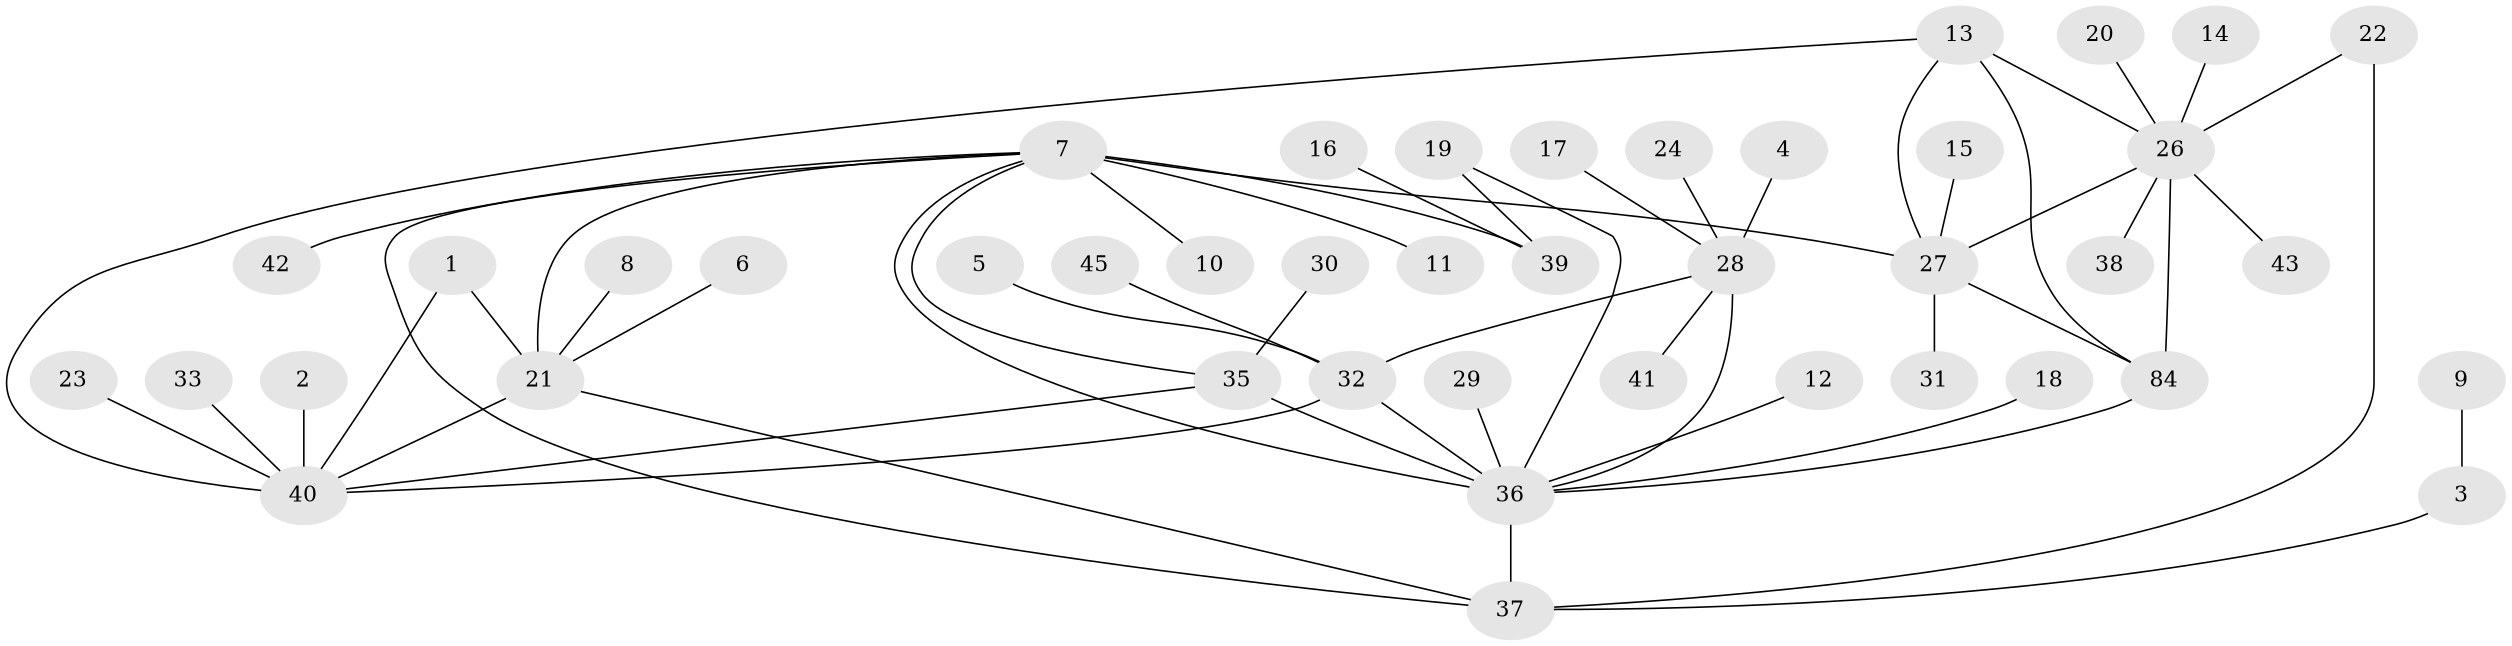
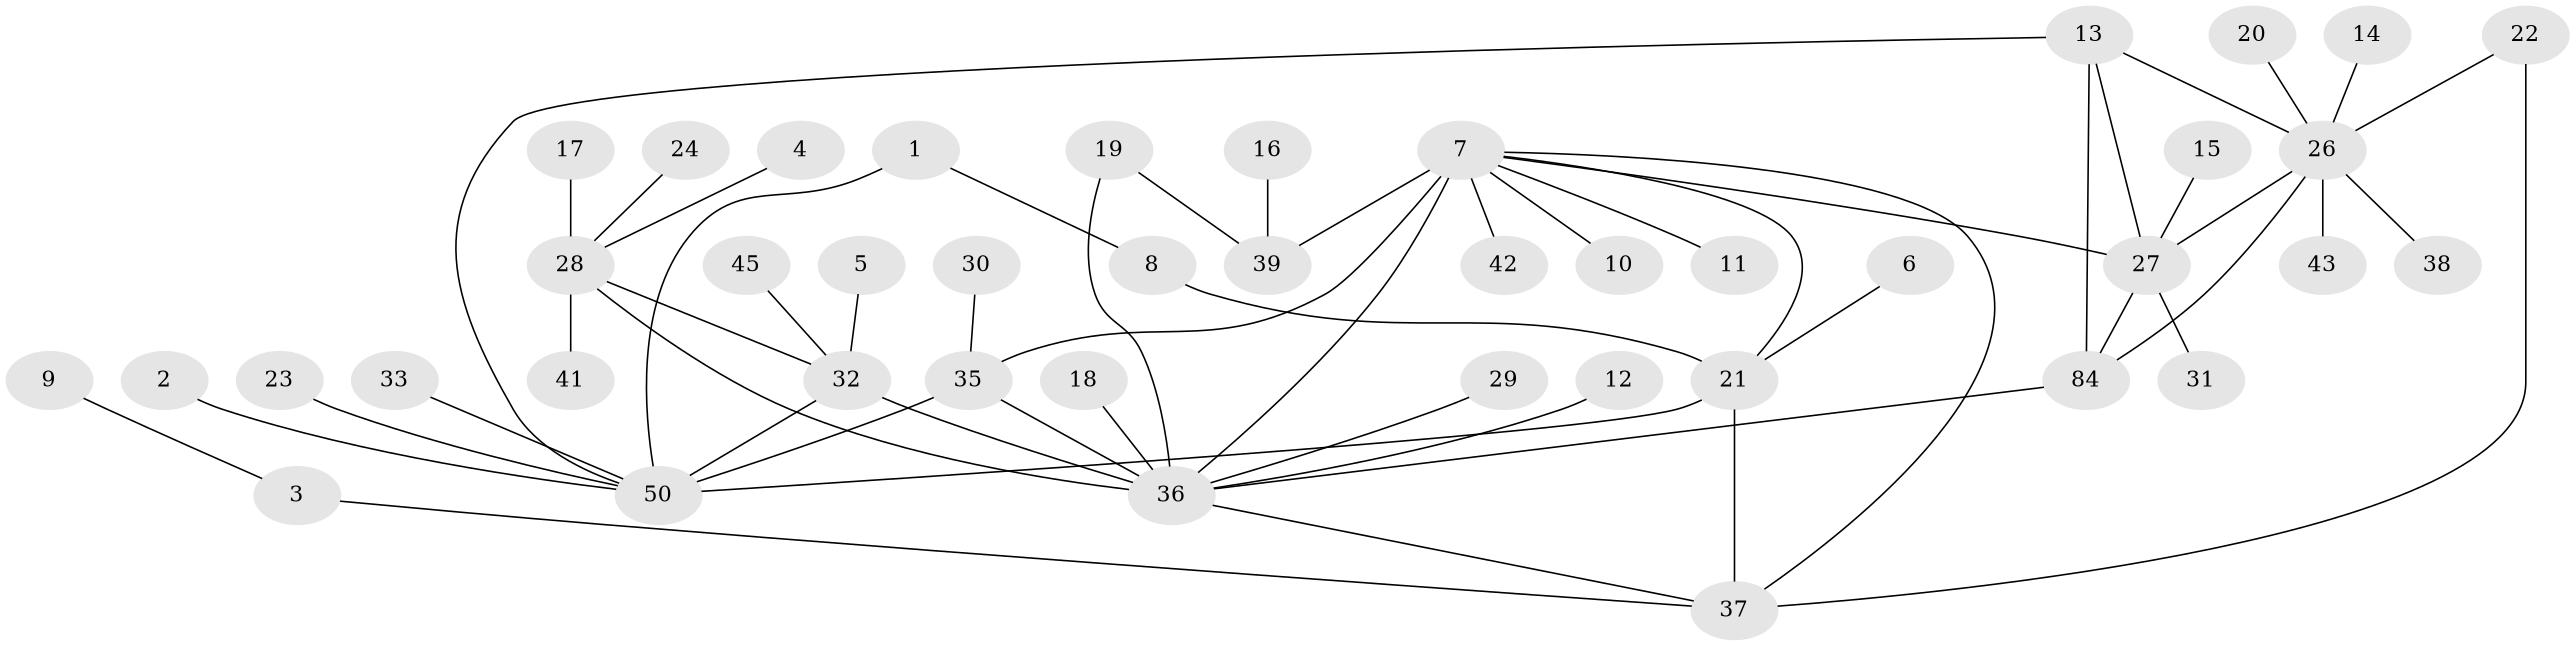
edge "1" -- "21": now "1" -- "8"
node "40": label "40" -> "50"
